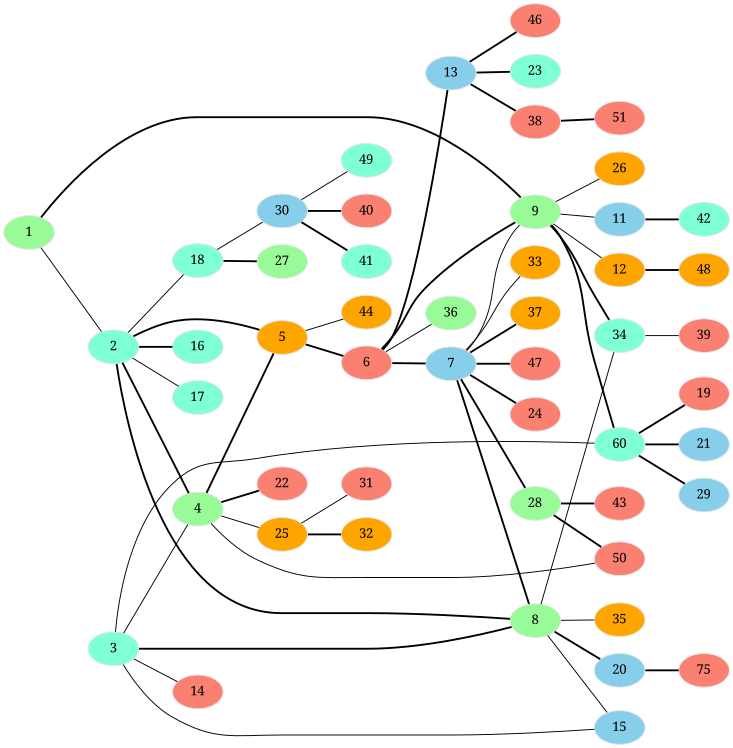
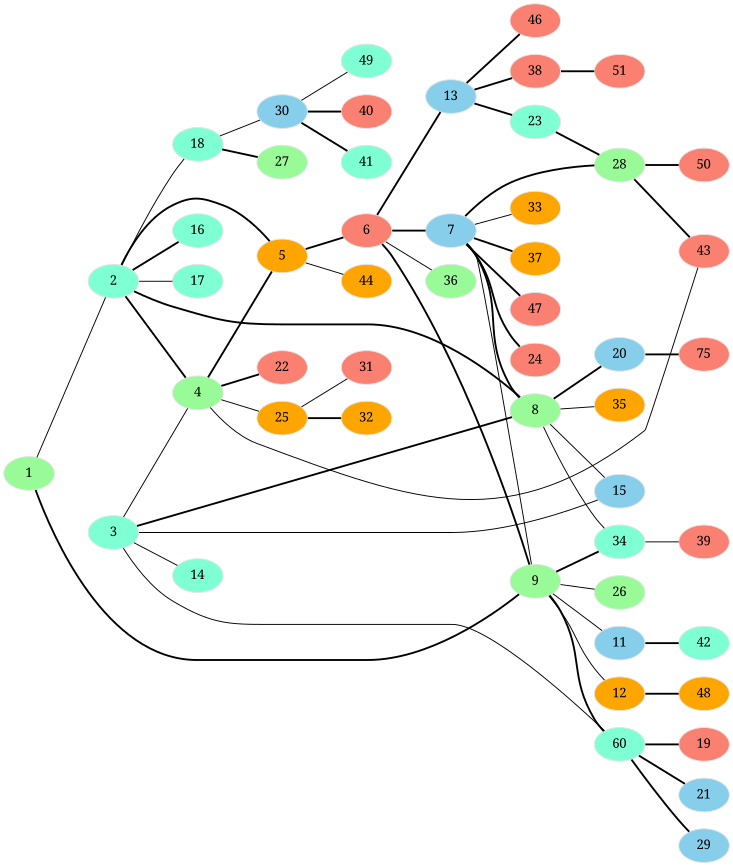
edge "23" -- "28": added
node "26": fillcolor orange -> palegreen
edge "4" -- "50": now "4" -- "43"
node "14": fillcolor salmon -> aquamarine
